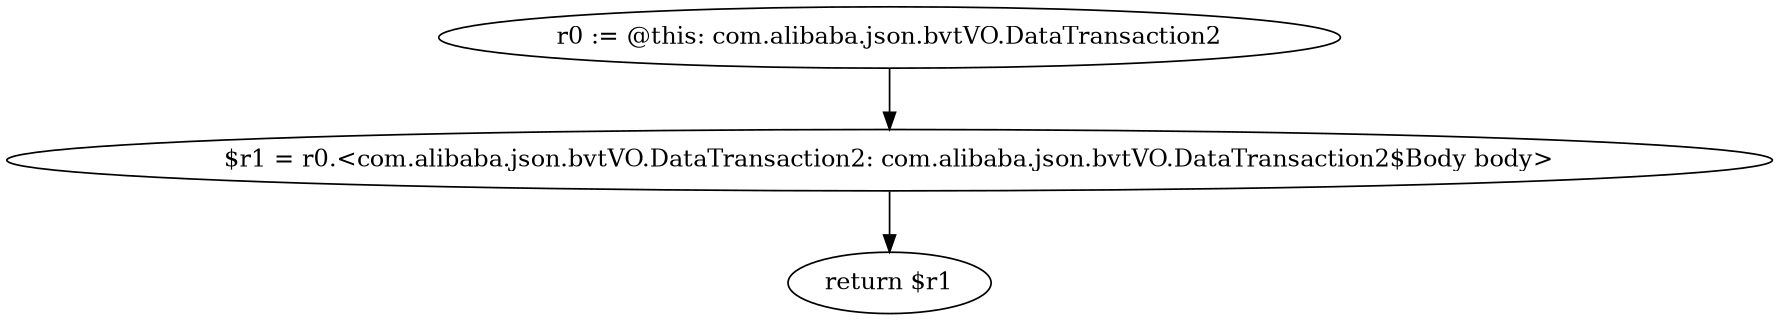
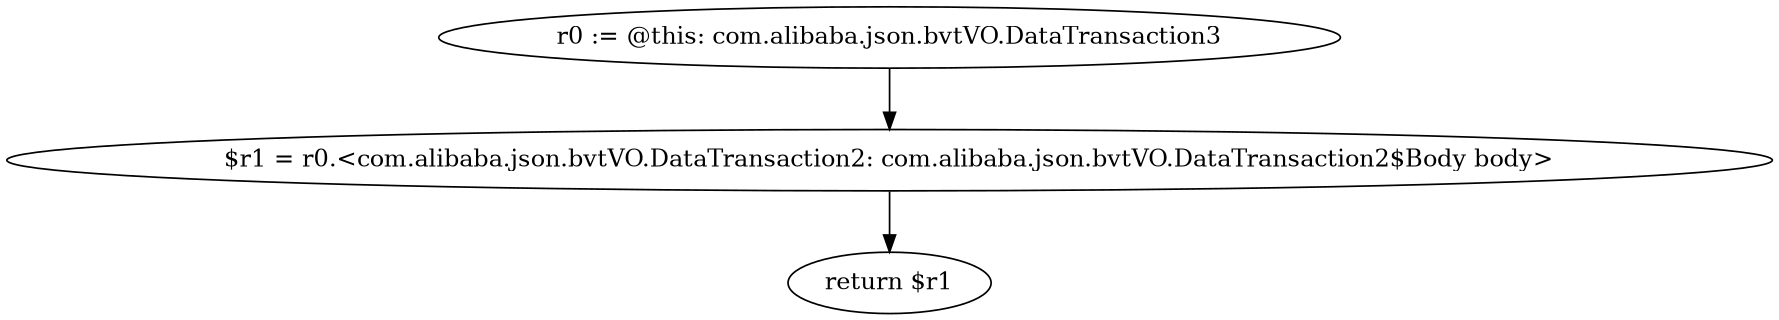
node "r0 := @this: com.alibaba.json.bvtVO.DataTransaction2": label "r0 := @this: com.alibaba.json.bvtVO.DataTransaction2" -> "r0 := @this: com.alibaba.json.bvtVO.DataTransaction3"
